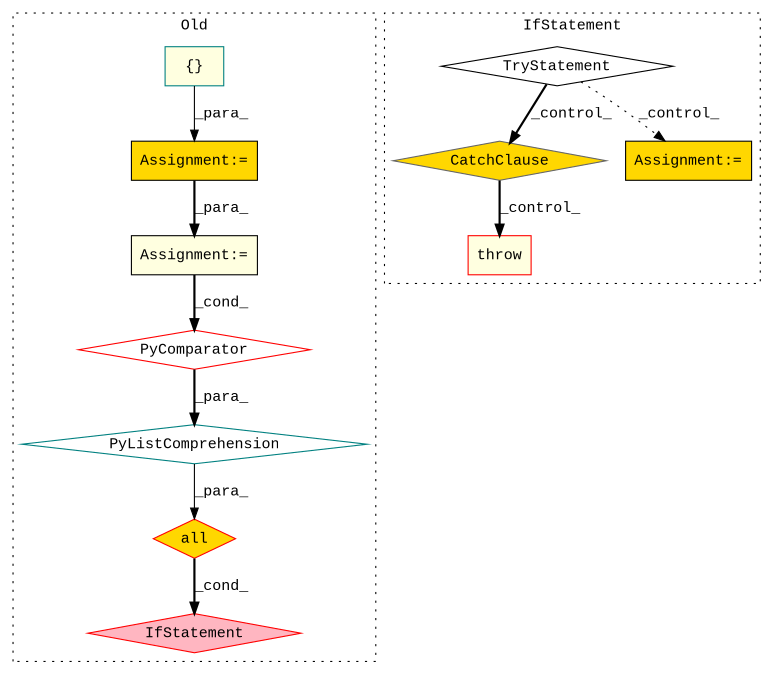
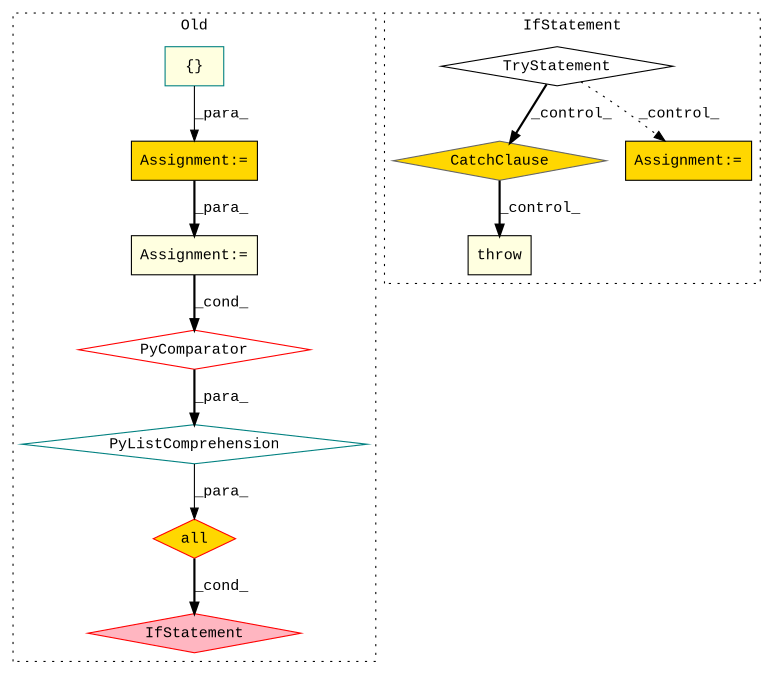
node "throw": color red -> black
